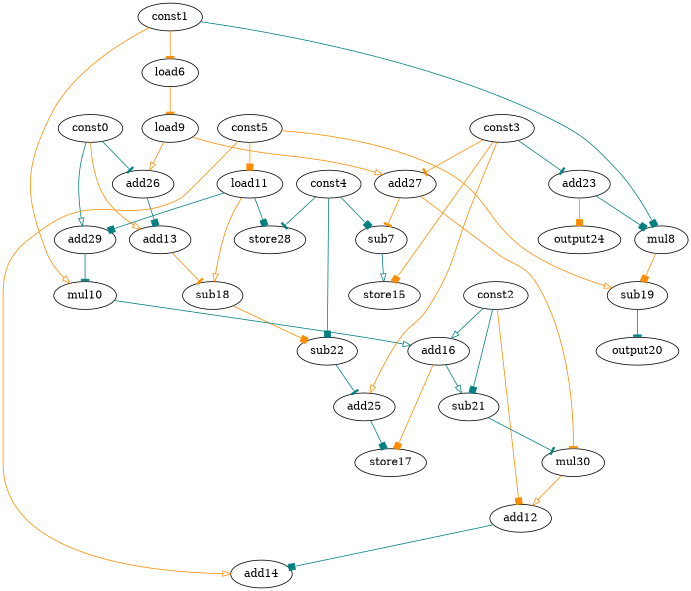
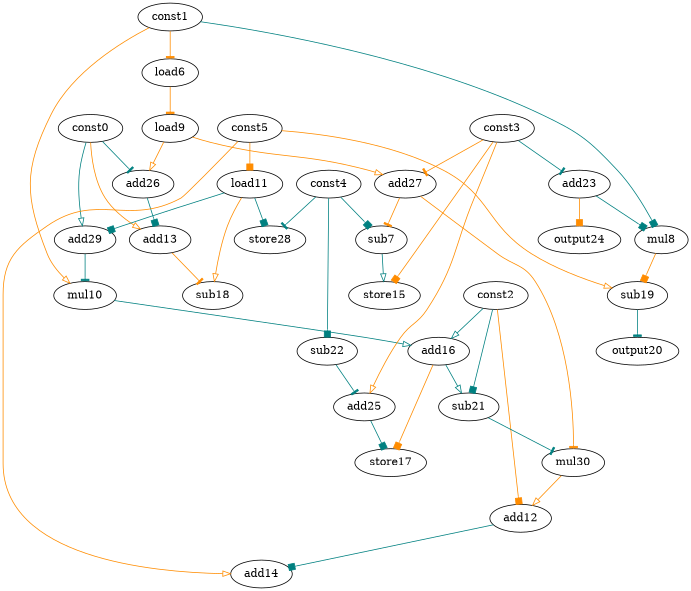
edge "sub18" -> "sub22": removed
